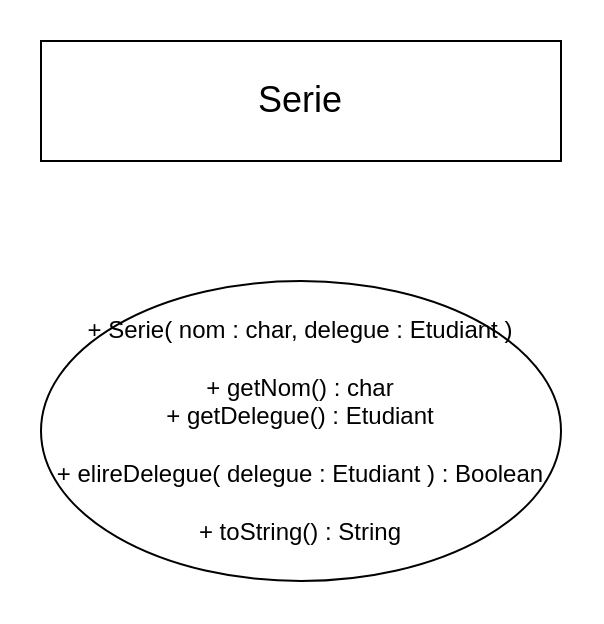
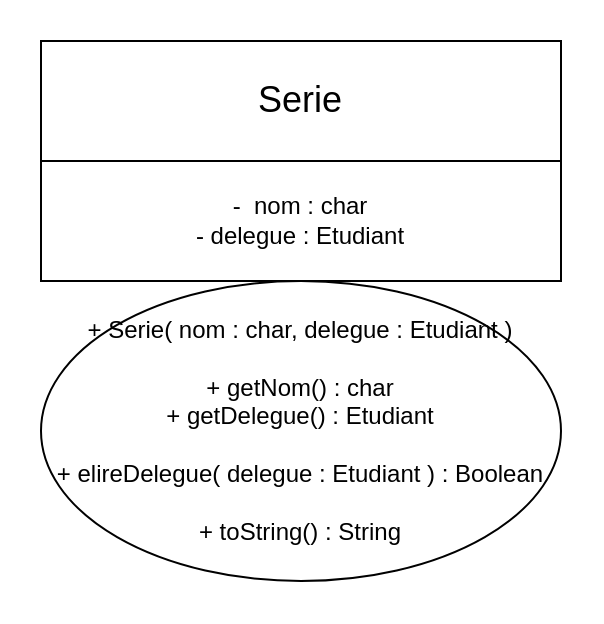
node "- nom : char - delegue : Etudiant": added
